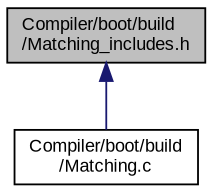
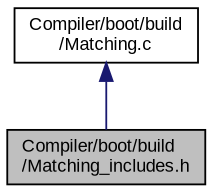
edge "Compiler/boot/build /Matching.c" -> "Compiler/boot/build /Matching_includes.h": reversed
